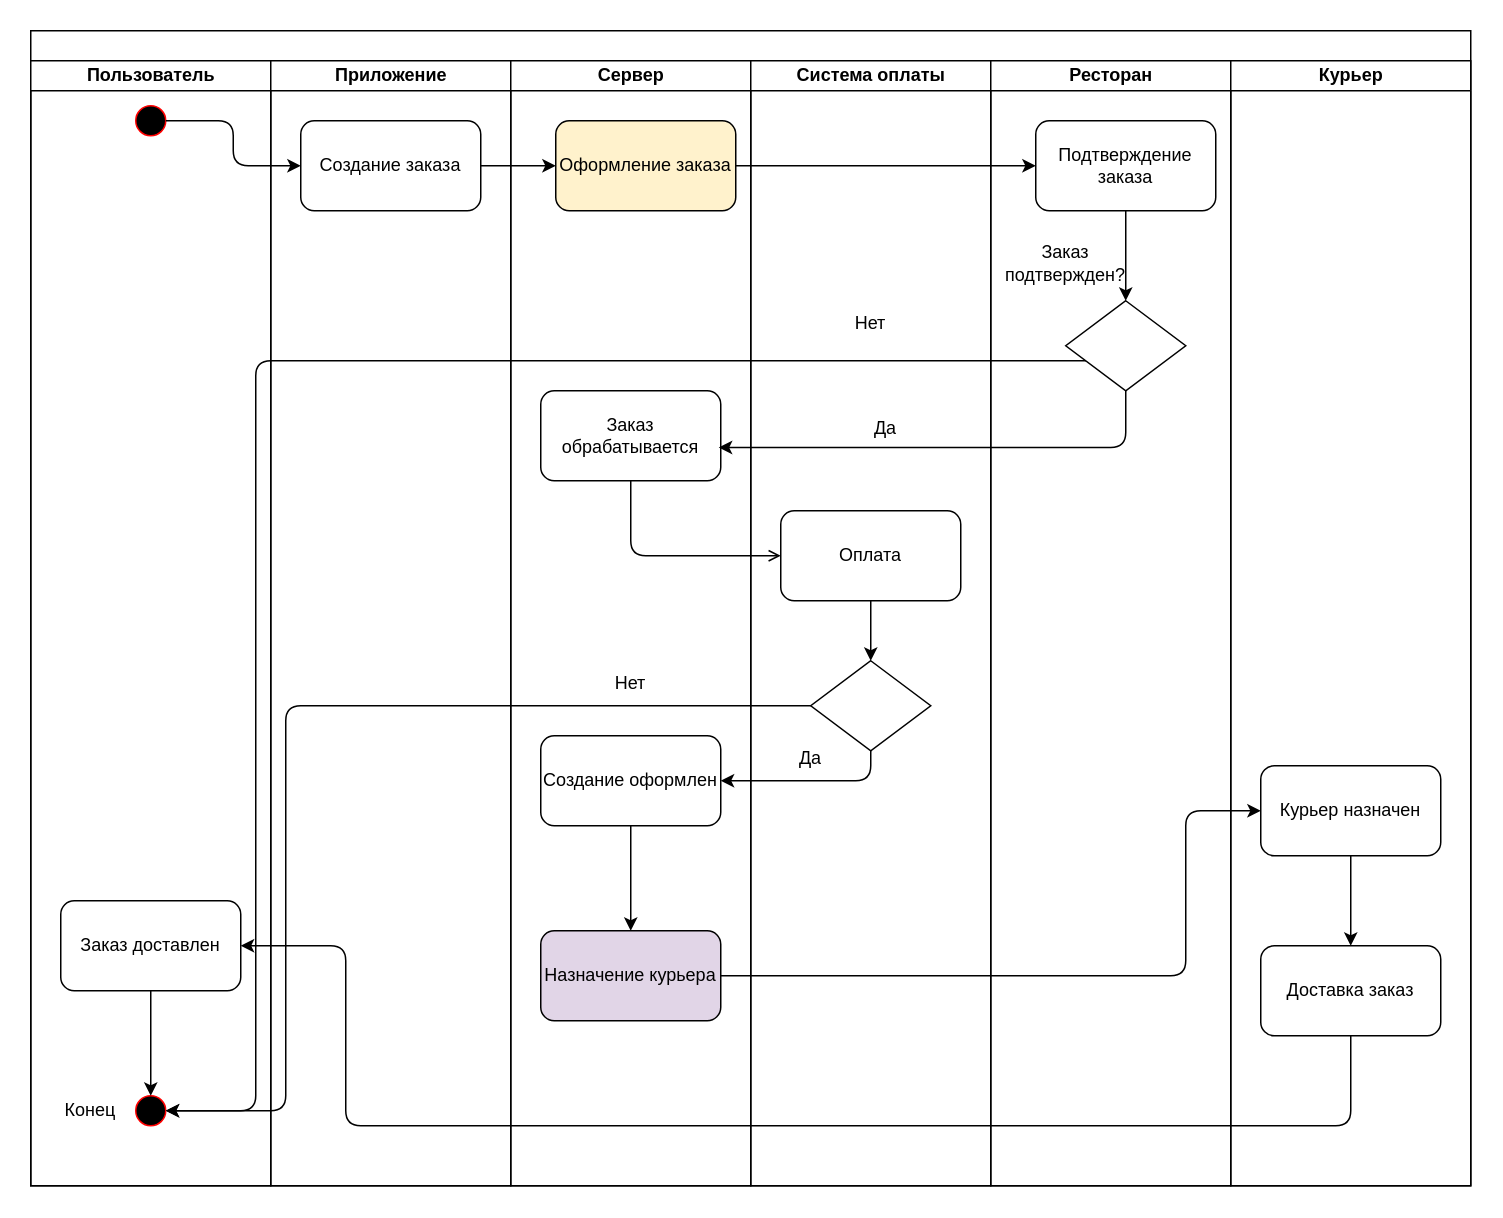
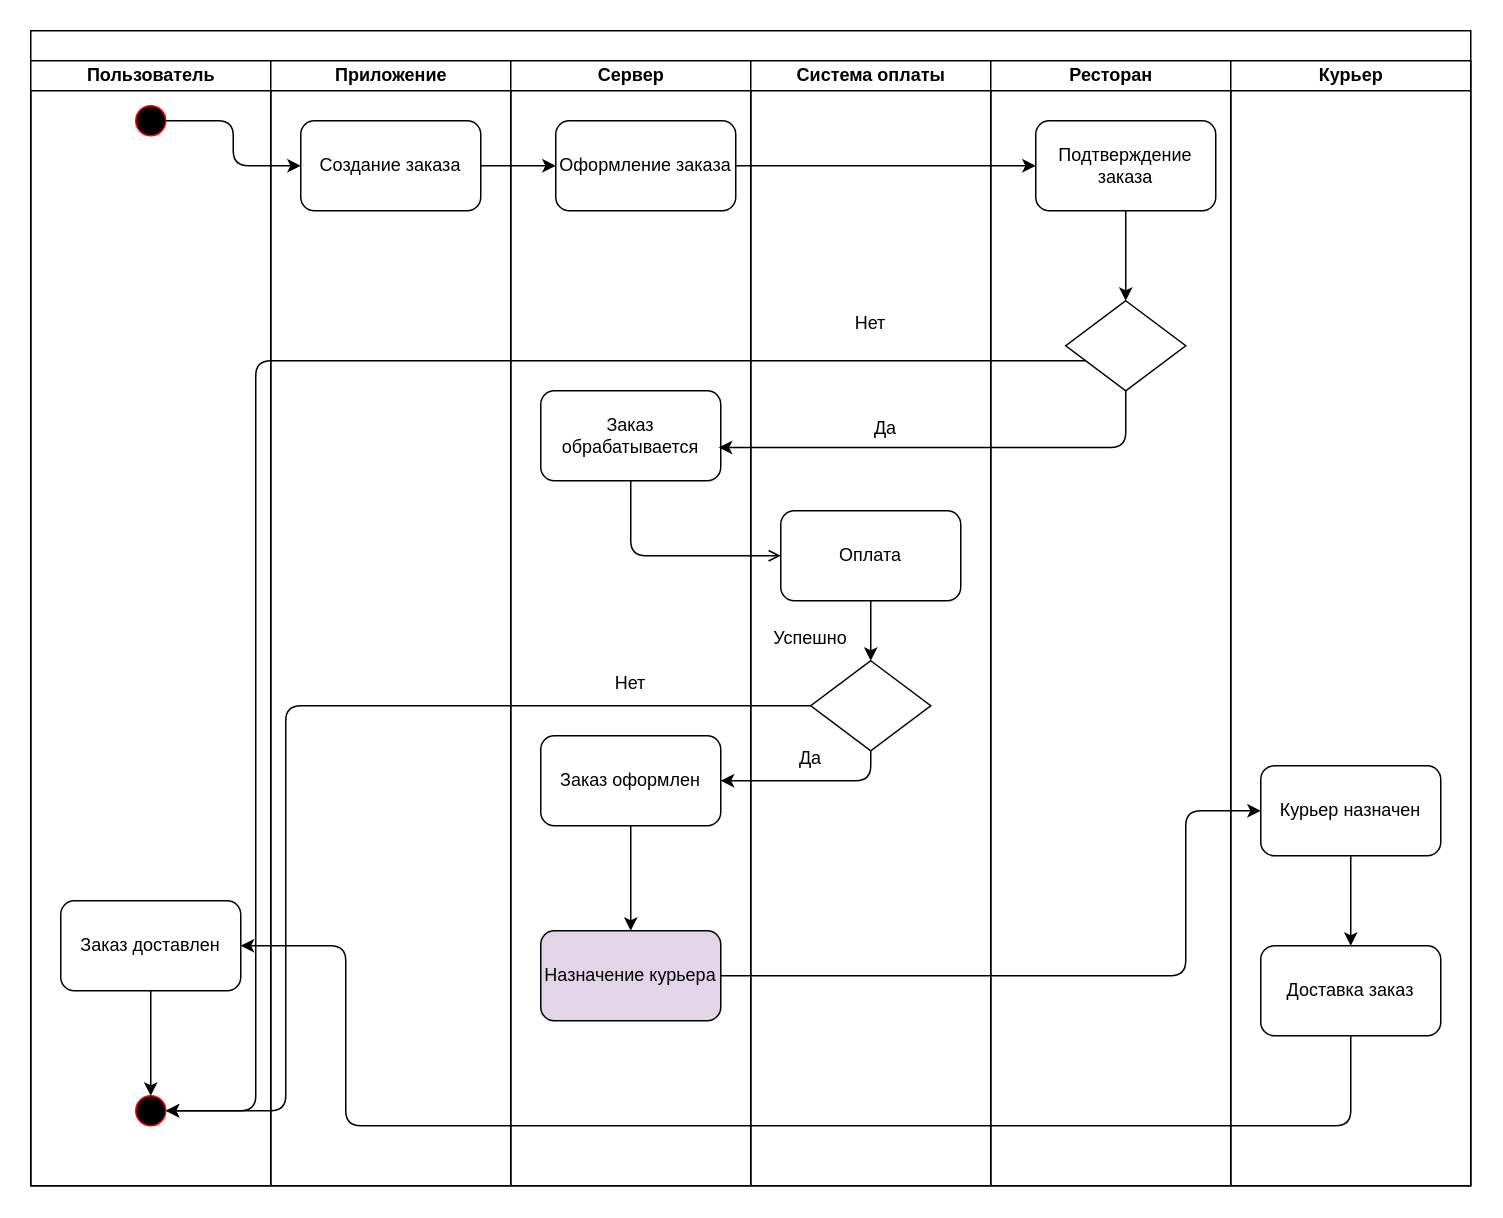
node "Оформление заказа": fillcolor #fff2cc -> #ffffff
node "Заказ подтвержден?": removed
node "Успешно": added
node "Создание оформлен": label "Создание оформлен" -> "Заказ оформлен"
node "Конец": removed
